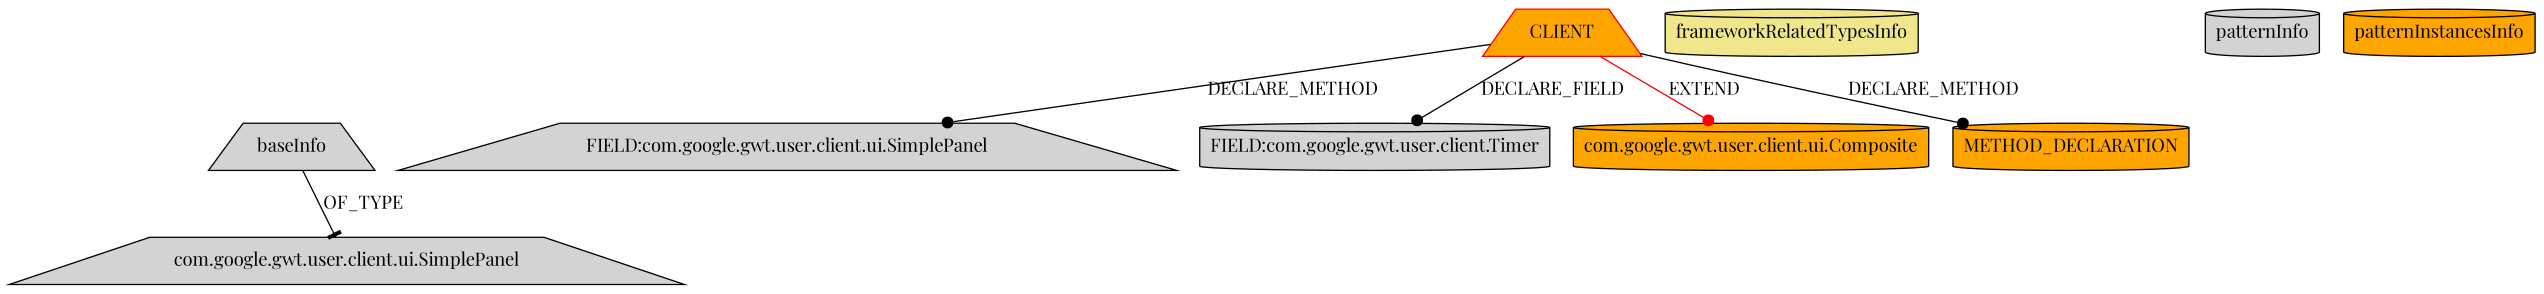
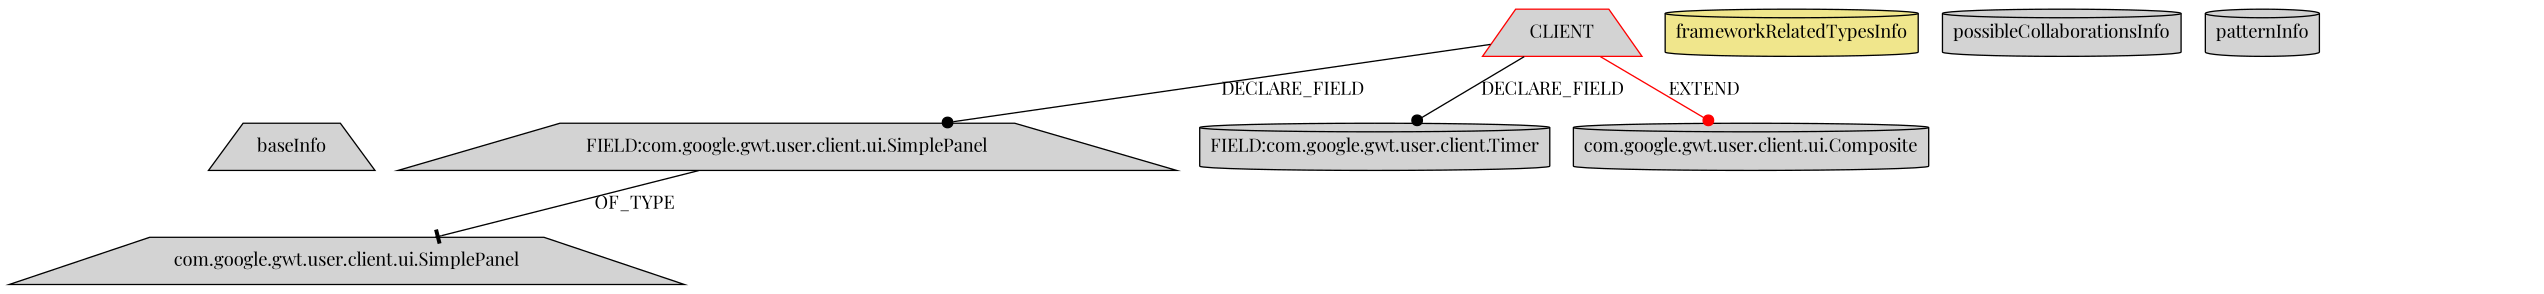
node "CLIENT": fillcolor orange -> lightgrey
node "possibleCollaborationsInfo": added
node "patternInstancesInfo": removed
edge "CLIENT" -> "FIELD:com.google.gwt.user.client.ui.SimplePanel": label "DECLARE_METHOD" -> "DECLARE_FIELD"
node "com.google.gwt.user.client.ui.Composite": fillcolor orange -> lightgrey
node "METHOD_DECLARATION": removed
edge "baseInfo" -> "com.google.gwt.user.client.ui.SimplePanel": now "FIELD:com.google.gwt.user.client.ui.SimplePanel" -> "com.google.gwt.user.client.ui.SimplePanel"
